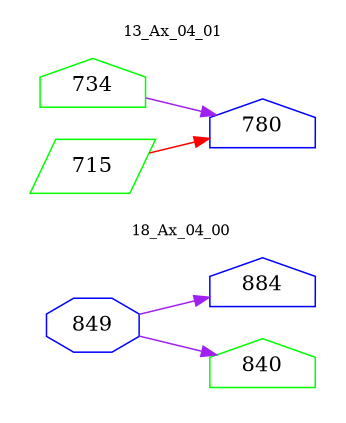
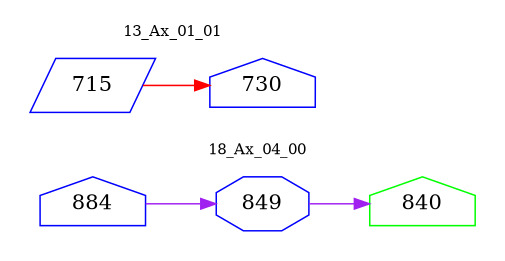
cluster "13_Ax_04_01": label "13_Ax_04_01" -> "13_Ax_01_01"
node "734": removed
node "780": label "780" -> "730"
node "715": color green -> blue
edge "849" -> "884": reversed
